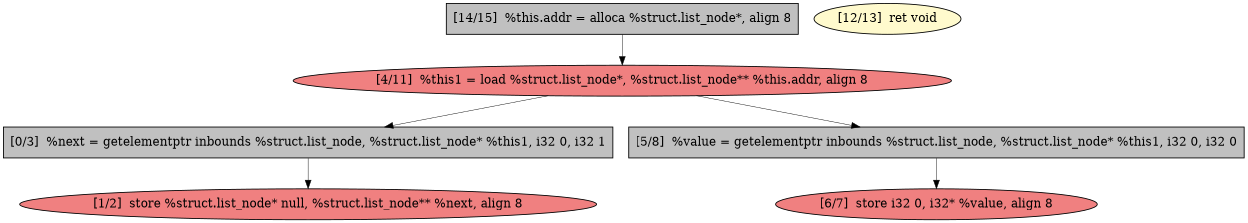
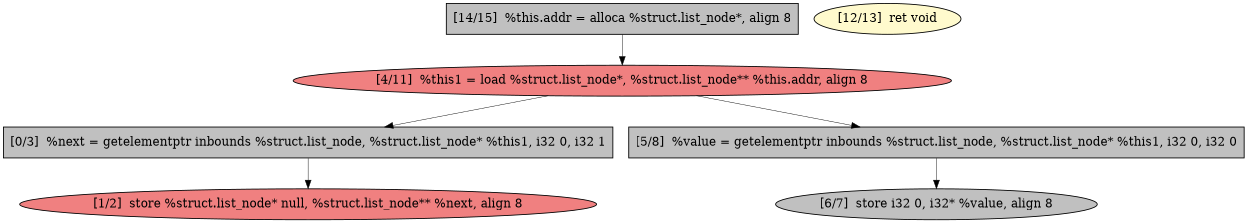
node "[6/7]  store i32 0, i32* %value, align 8": fillcolor lightcoral -> grey
